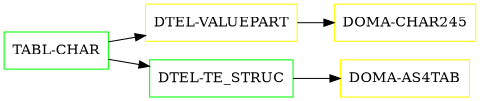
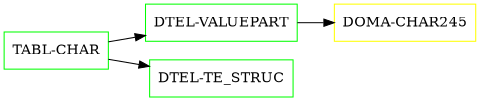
node "DTEL-VALUEPART": color yellow -> green
node "DOMA-AS4TAB": removed
